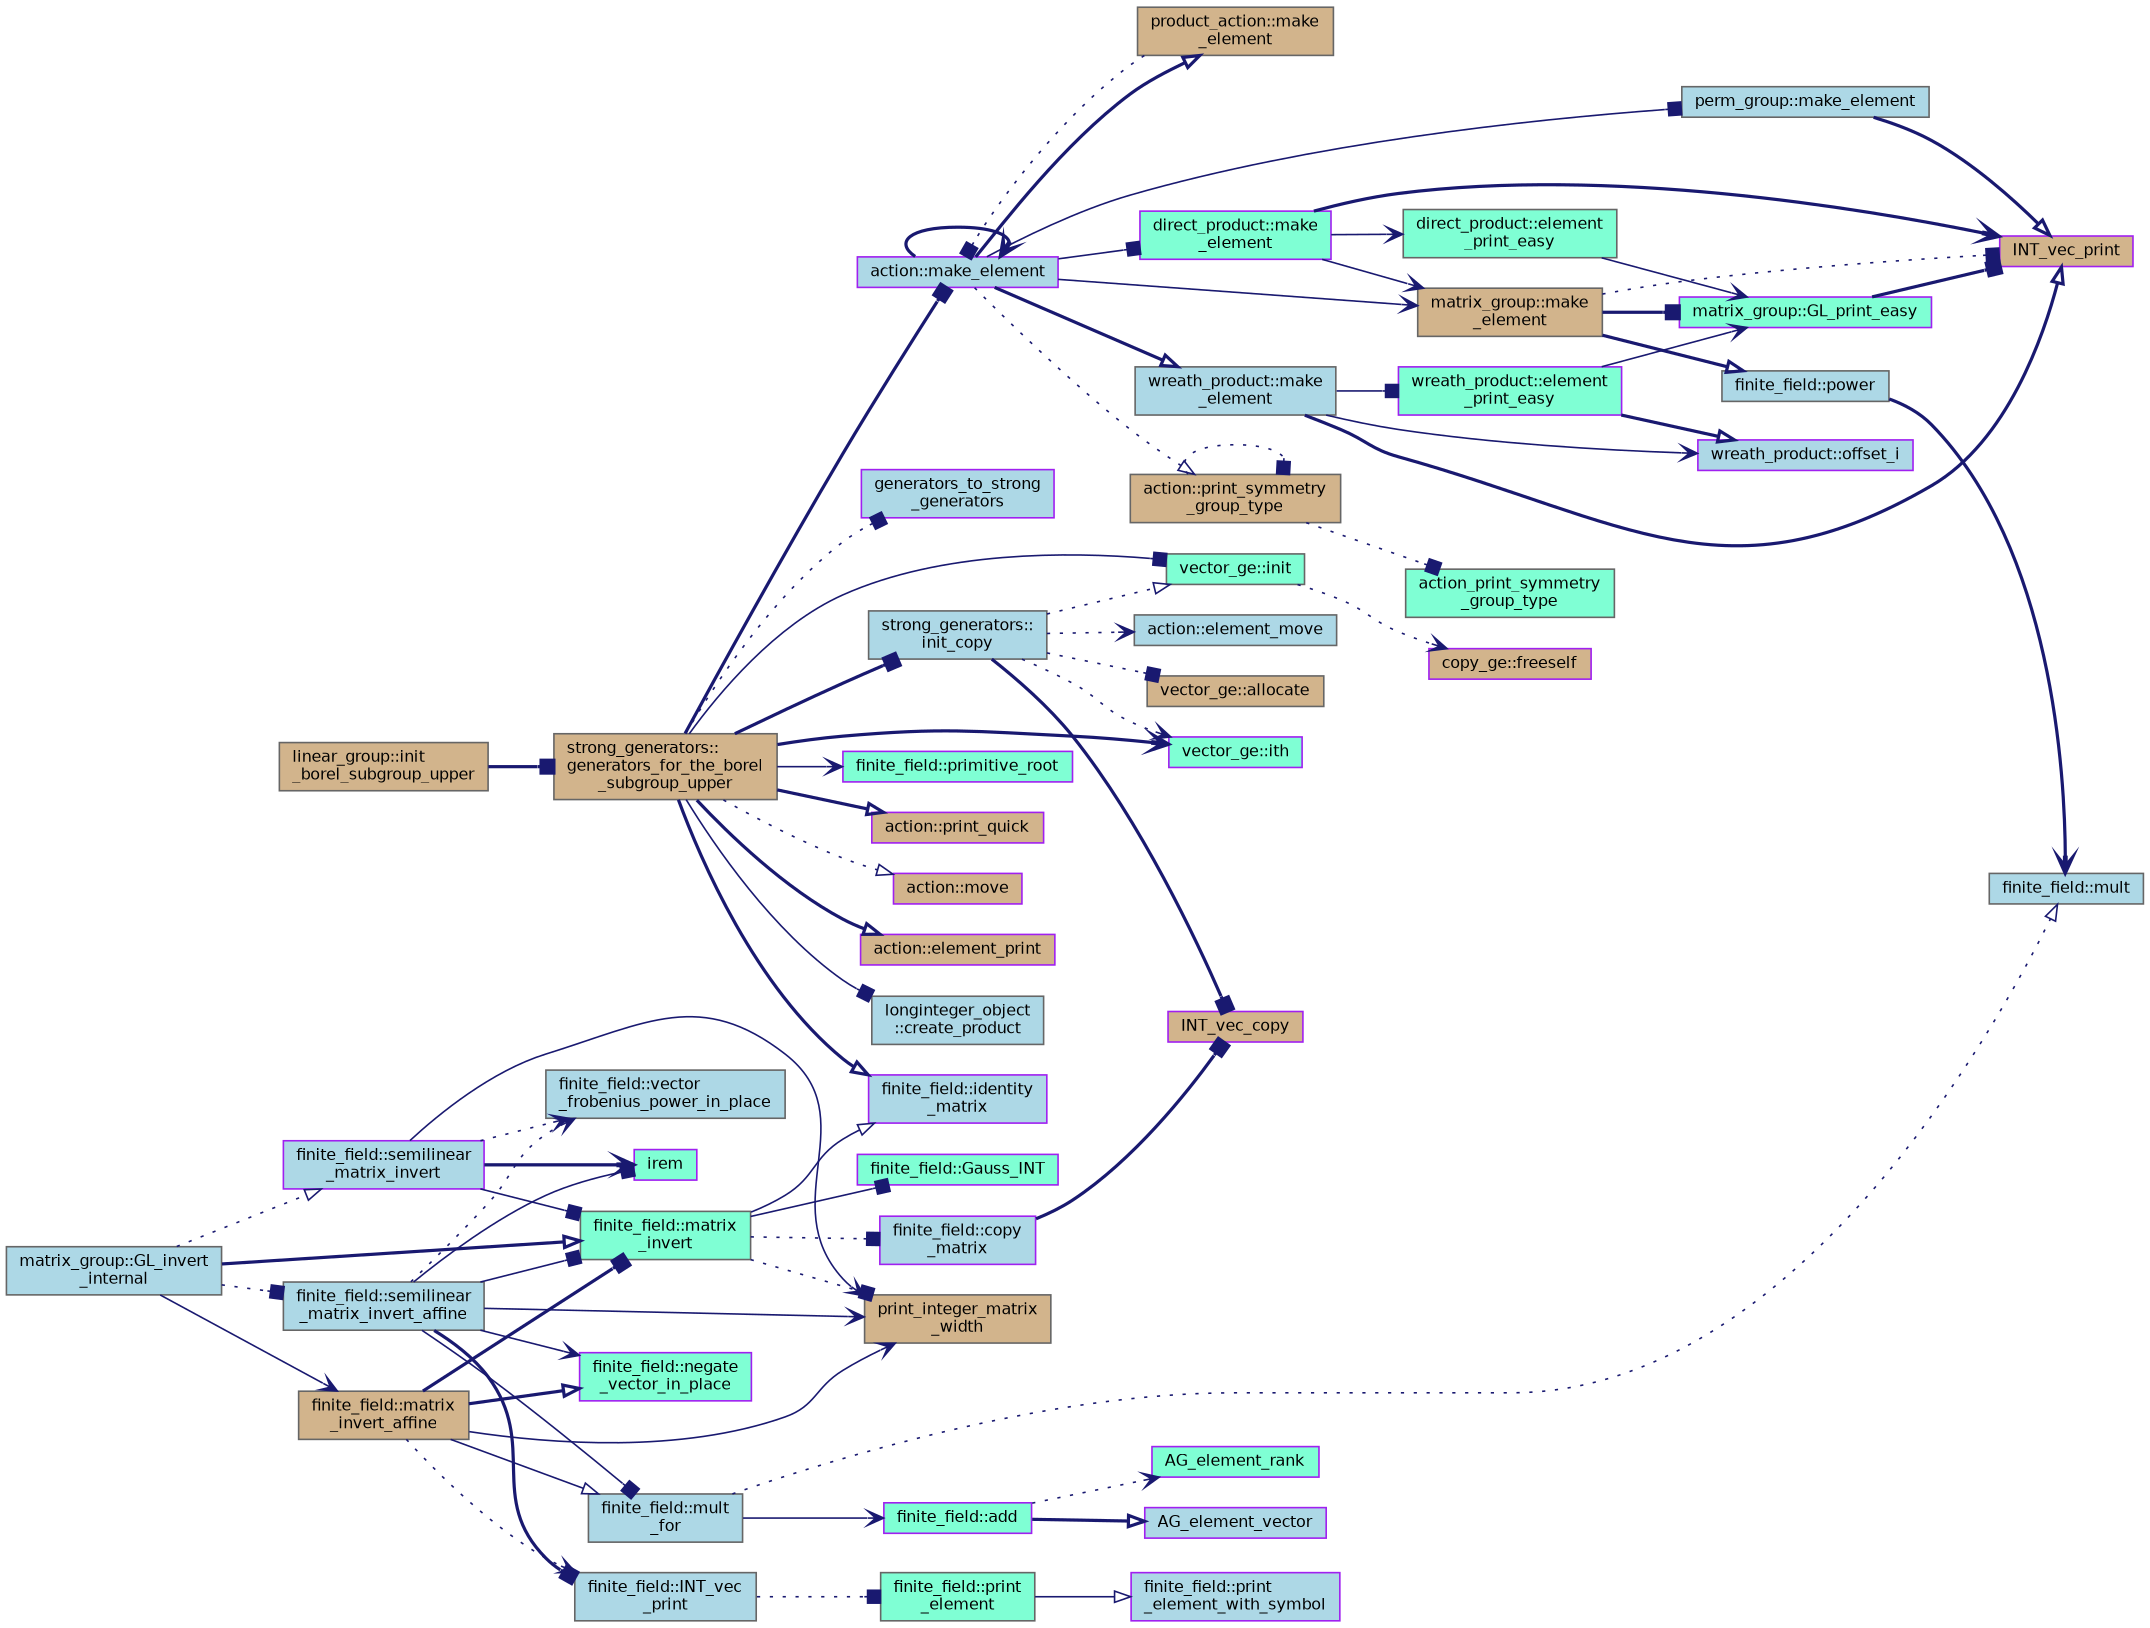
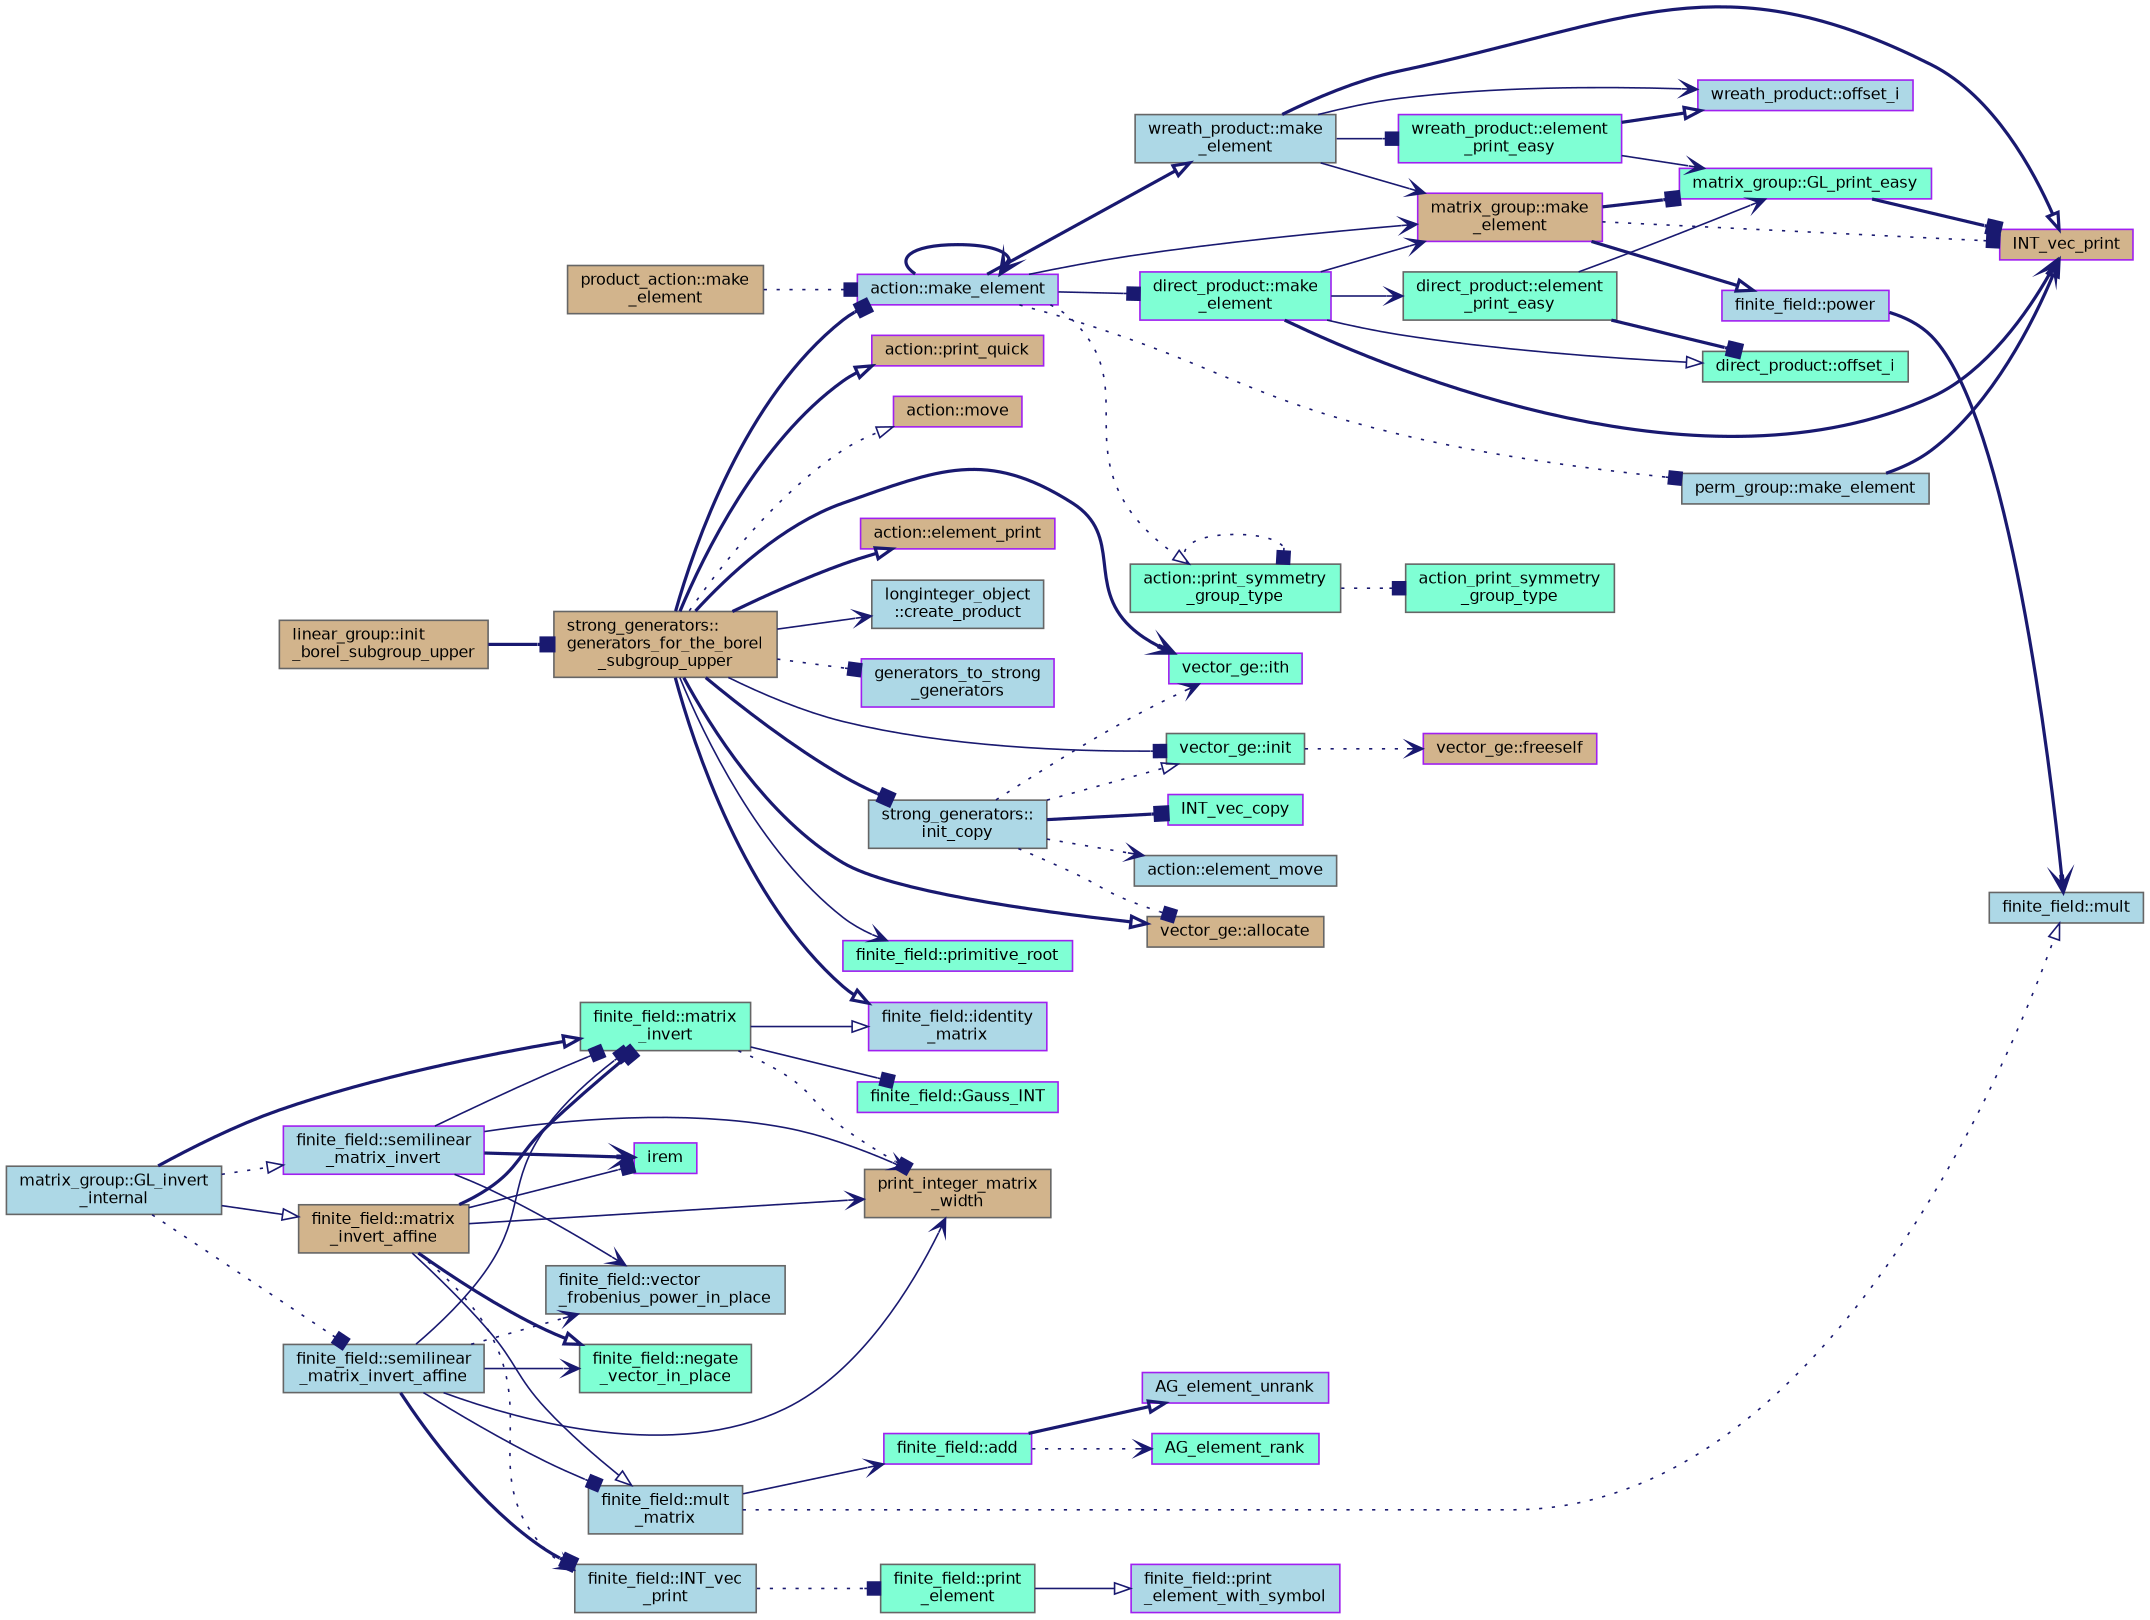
edge "action::make_element" -> "product_action::make _element": removed
edge "action::make_element" -> "perm_group::make_element": style solid -> dotted
edge "wreath_product::make _element" -> "matrix_group::make _element": added
node "matrix_group::make _element": color gray40 -> purple
node "direct_product::offset_i": added
node "finite_field::power": color gray40 -> purple
node "action::print_symmetry _group_type": fillcolor tan -> aquamarine
node "copy_ge::freeself": label "copy_ge::freeself" -> "vector_ge::freeself"
edge "strong_generators:: generators_for_the_borel _subgroup_upper" -> "vector_ge::allocate": added
edge "strong_generators:: generators_for_the_borel _subgroup_upper" -> "longinteger_object ::create_product": arrowhead box -> vee
node "INT_vec_copy": fillcolor tan -> aquamarine
edge "finite_field::semilinear _matrix_invert" -> "finite_field::vector _frobenius_power_in_place": style dotted -> solid
edge "finite_field::semilinear _matrix_invert_affine" -> "irem": now "finite_field::matrix _invert_affine" -> "irem"
node "finite_field::copy _matrix": removed
edge "matrix_group::GL_invert _internal" -> "finite_field::matrix _invert_affine": arrowhead vee -> onormal
node "finite_field::negate _vector_in_place": color purple -> gray40
node "finite_field::mult _for": label "finite_field::mult _for" -> "finite_field::mult _matrix"
node "AG_element_vector": label "AG_element_vector" -> "AG_element_unrank"
